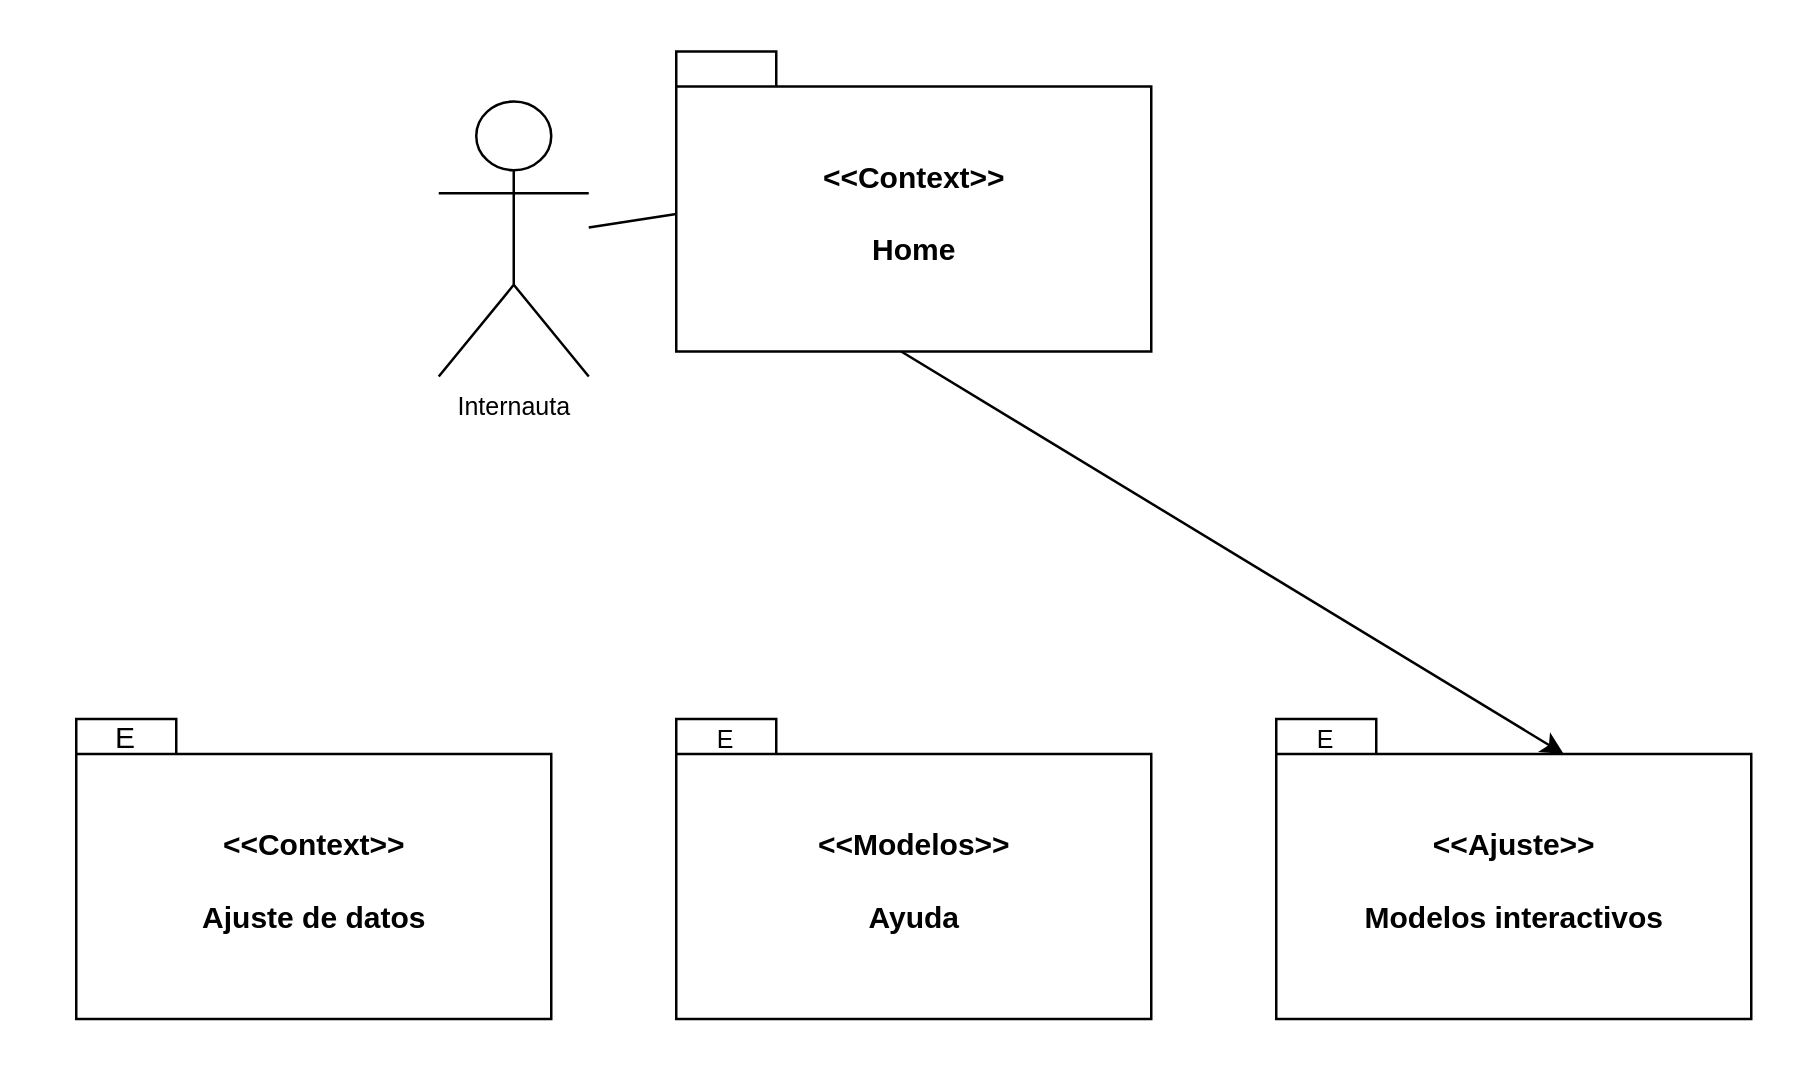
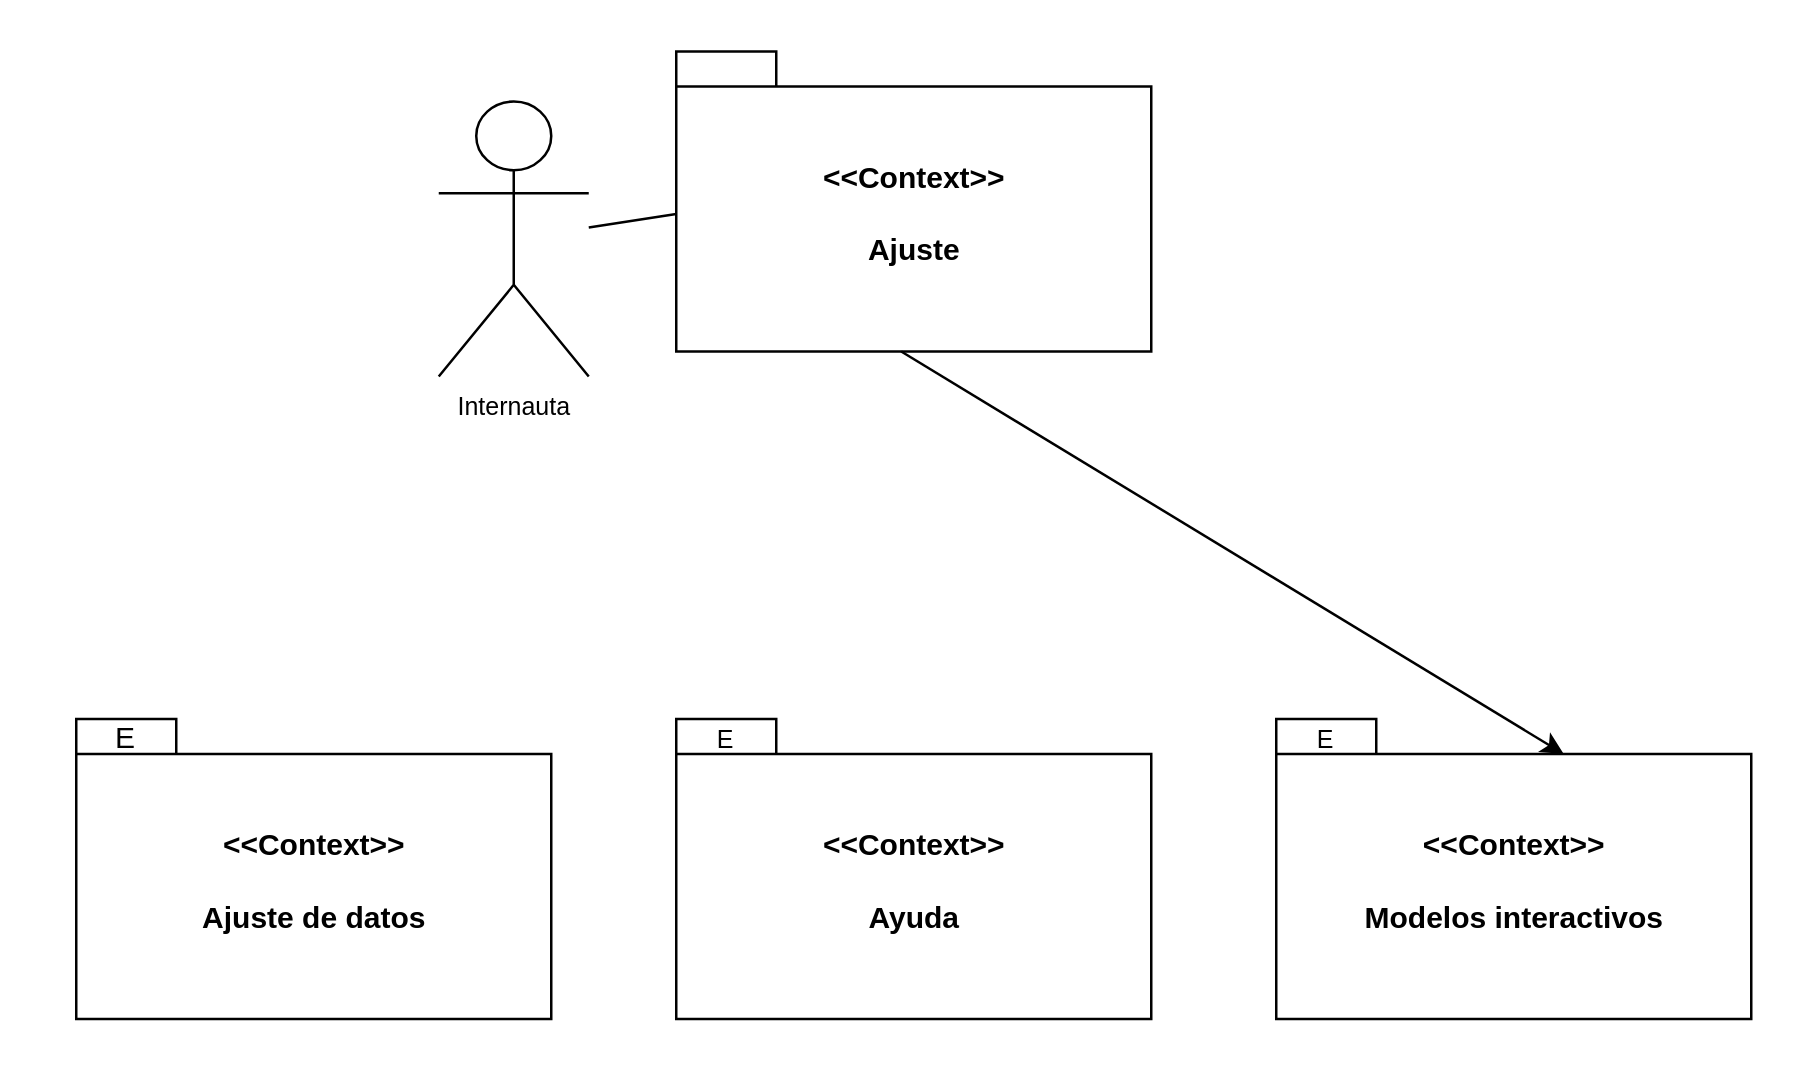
node "<<Context>> Home": label "<<Context>> Home" -> "<<Context>> Ajuste"
node "<<Modelos>> Ayuda": label "<<Modelos>> Ayuda" -> "<<Context>> Ayuda"
node "<<Ajuste>> Modelos interactivos": label "<<Ajuste>> Modelos interactivos" -> "<<Context>> Modelos interactivos"
